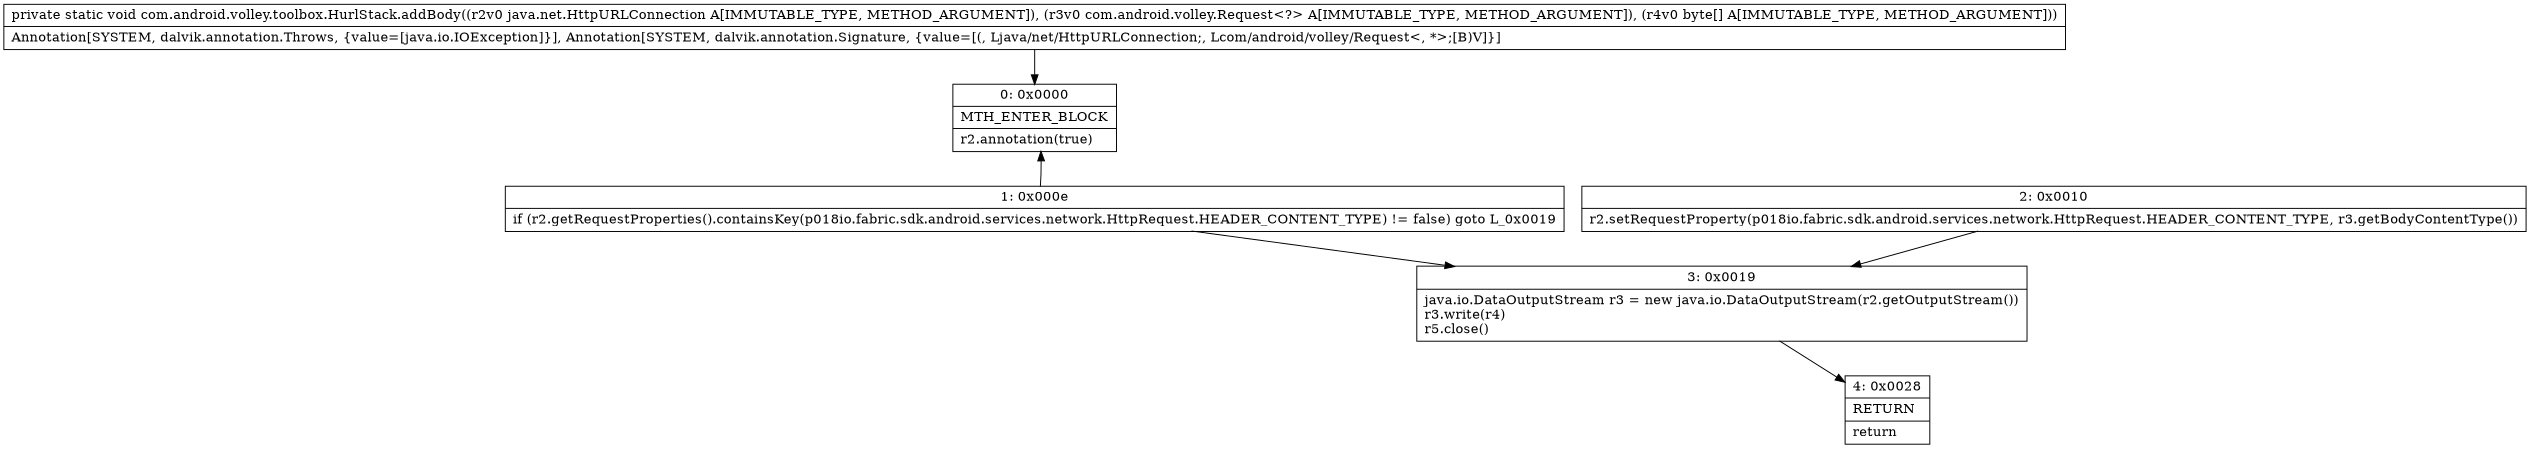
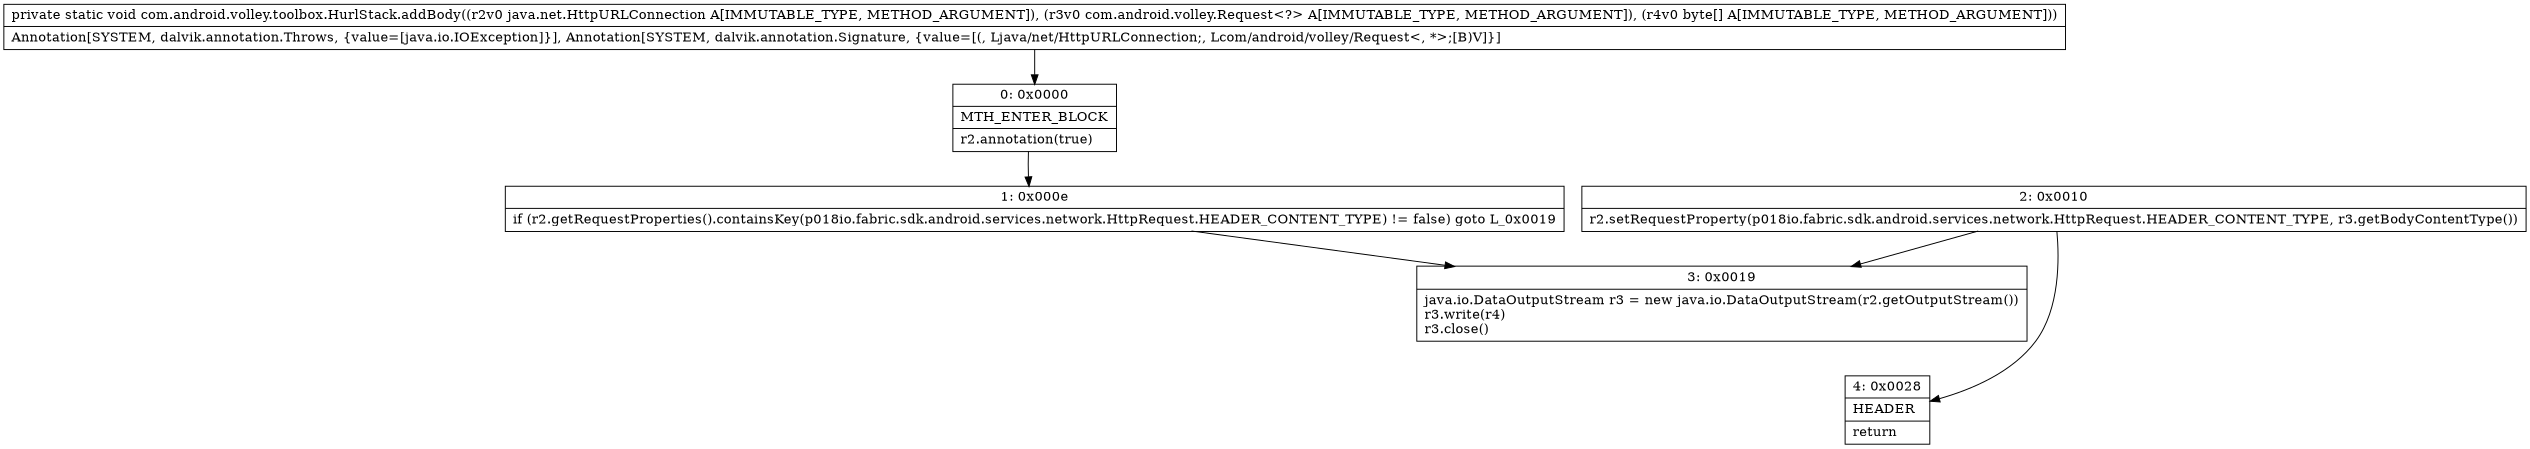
edge "1: 0x000e" -> "0: 0x0000": reversed
node "3: 0x0019": text "r5.close()" -> "r3.close()"
edge "3: 0x0019" -> "4: 0x0028": now "2: 0x0010" -> "4: 0x0028"
node "4: 0x0028": text "RETURN" -> "HEADER"
